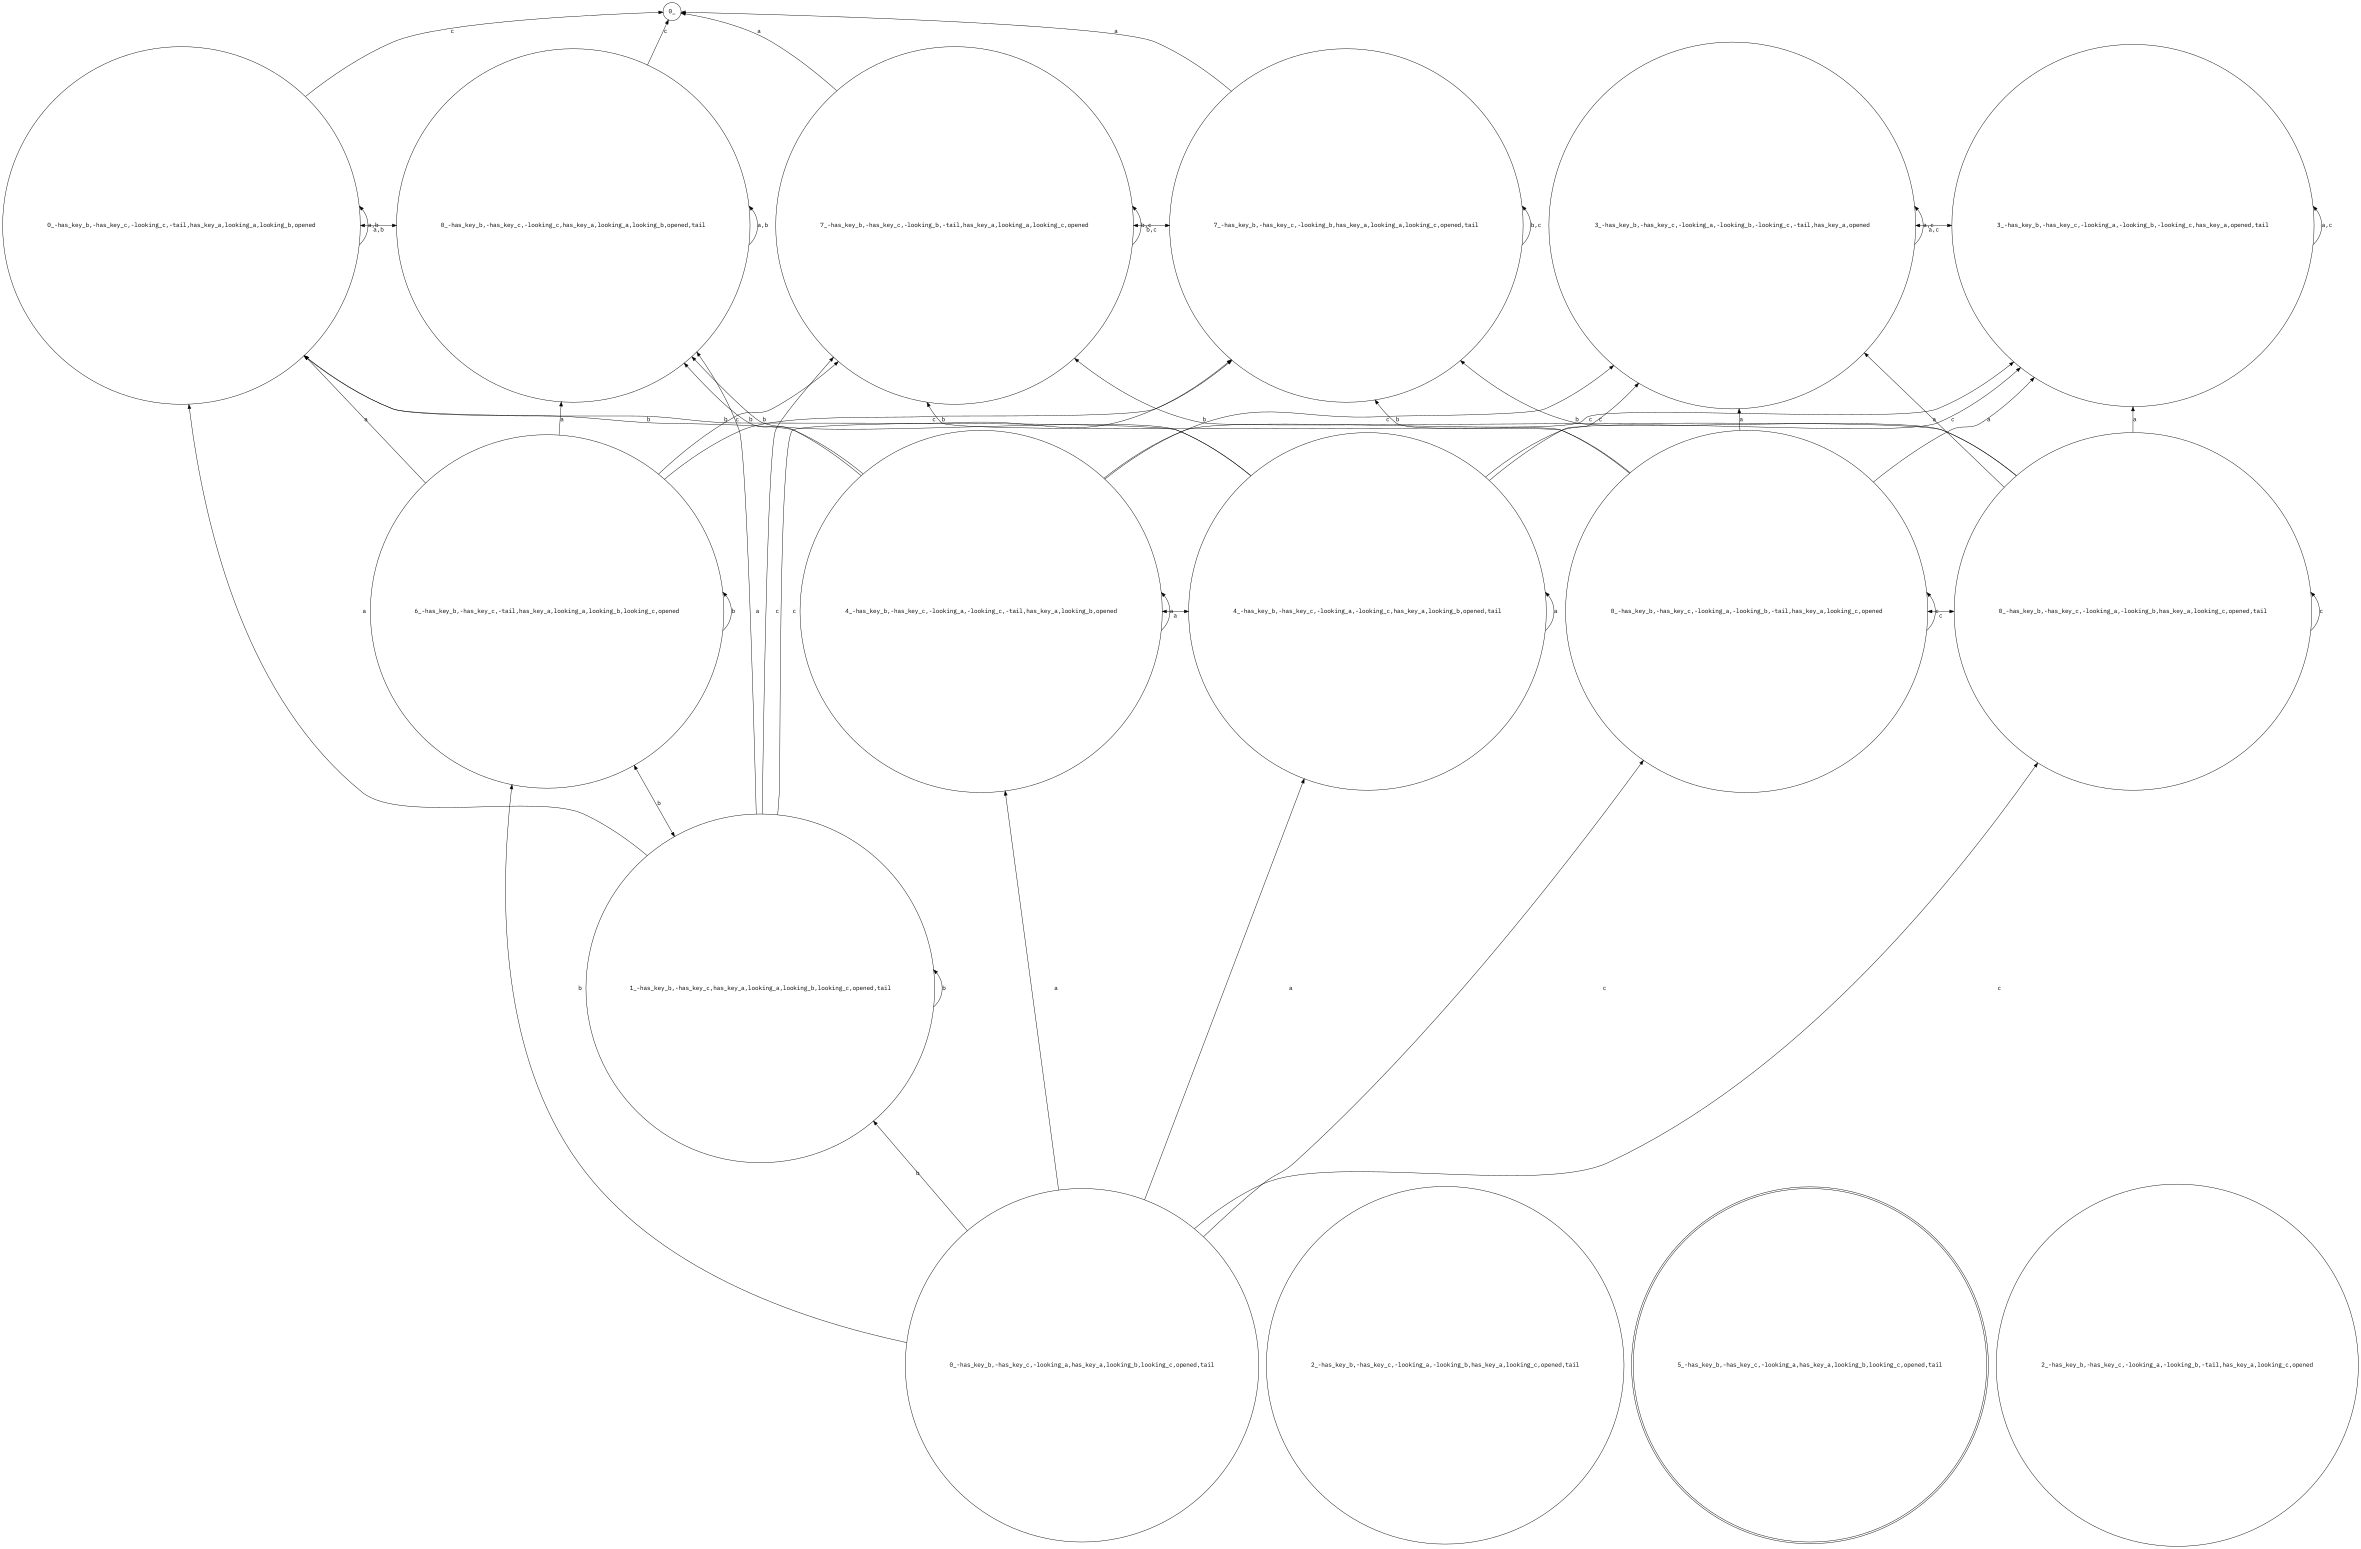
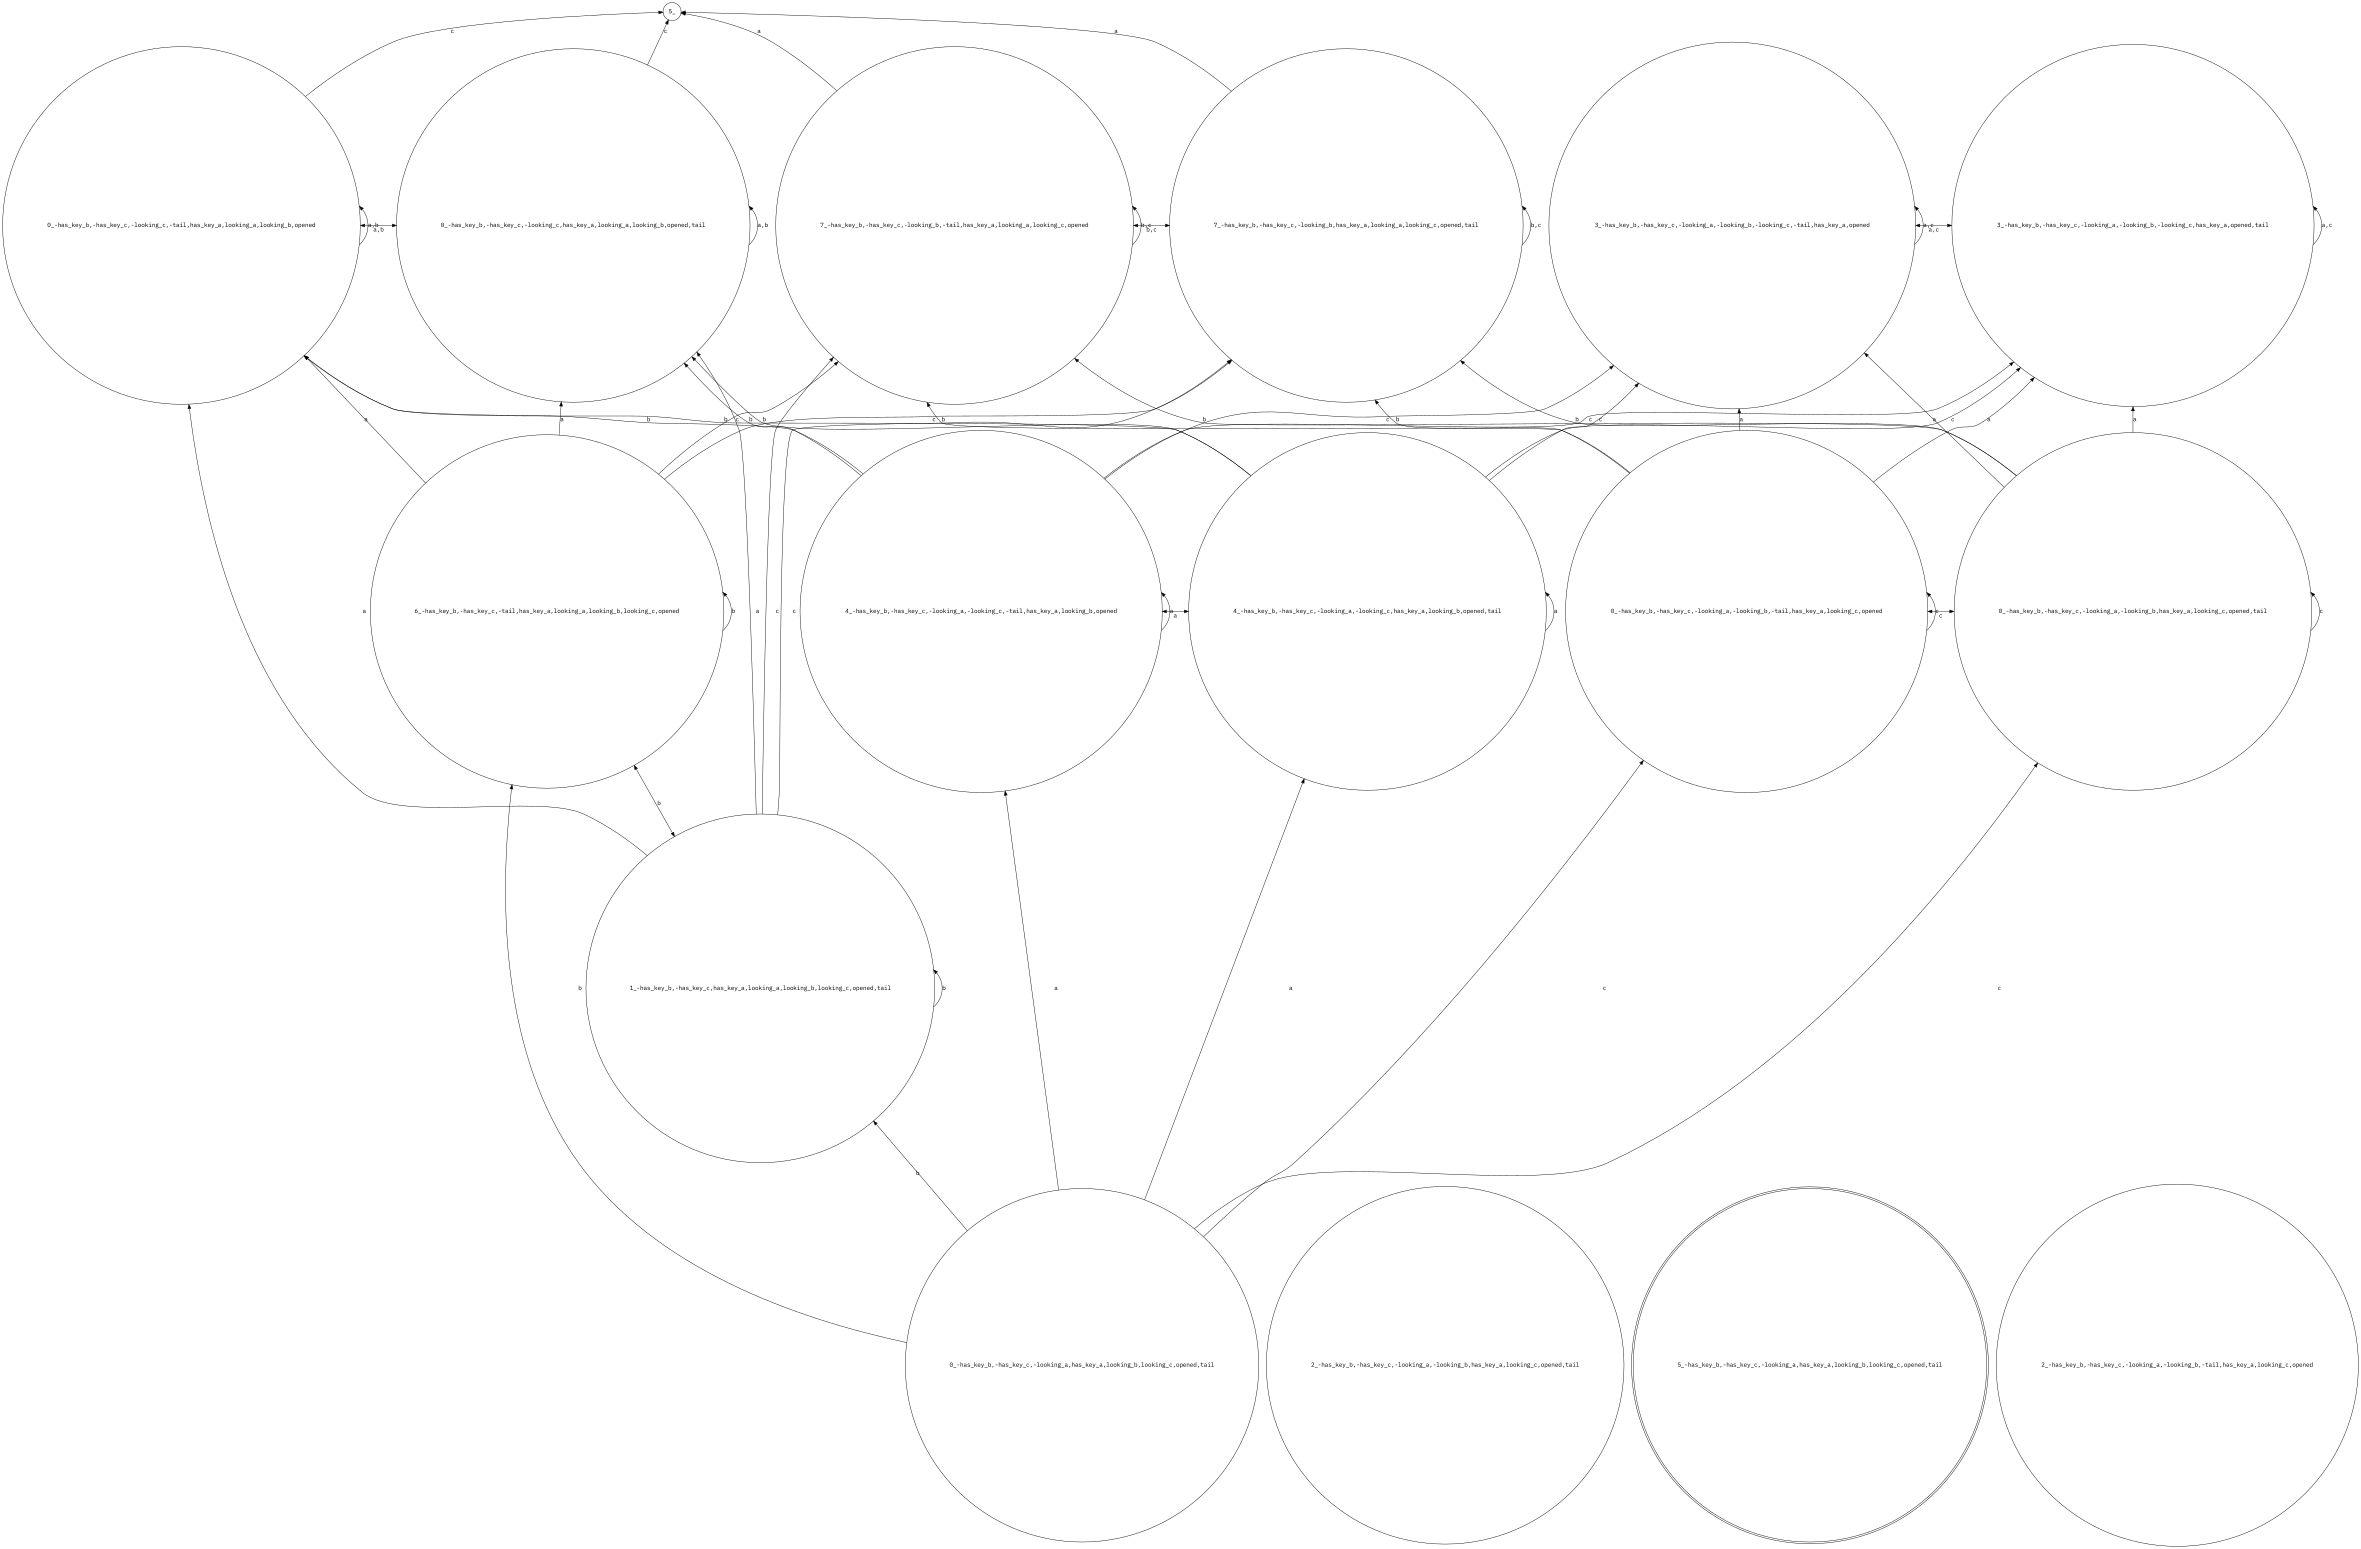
node "0_": label "0_" -> "5_"
